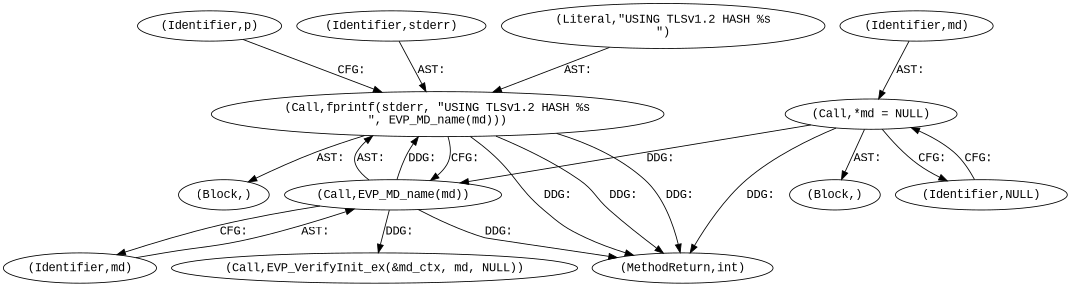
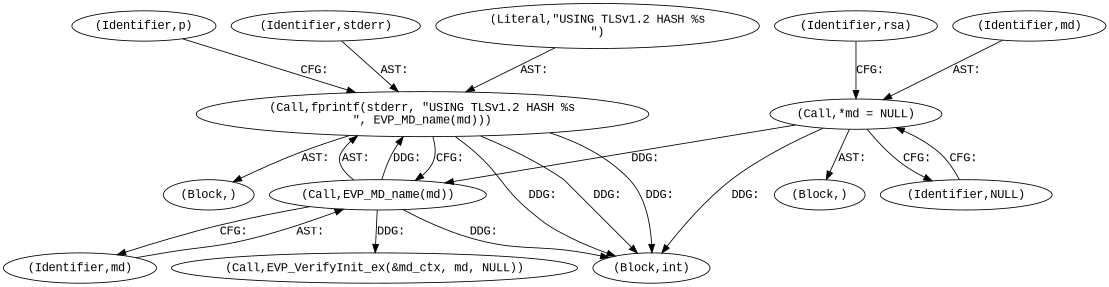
node "(Identifier,rsa)": added
node "(MethodReturn,int)": label "(MethodReturn,int)" -> "(Block,int)"
